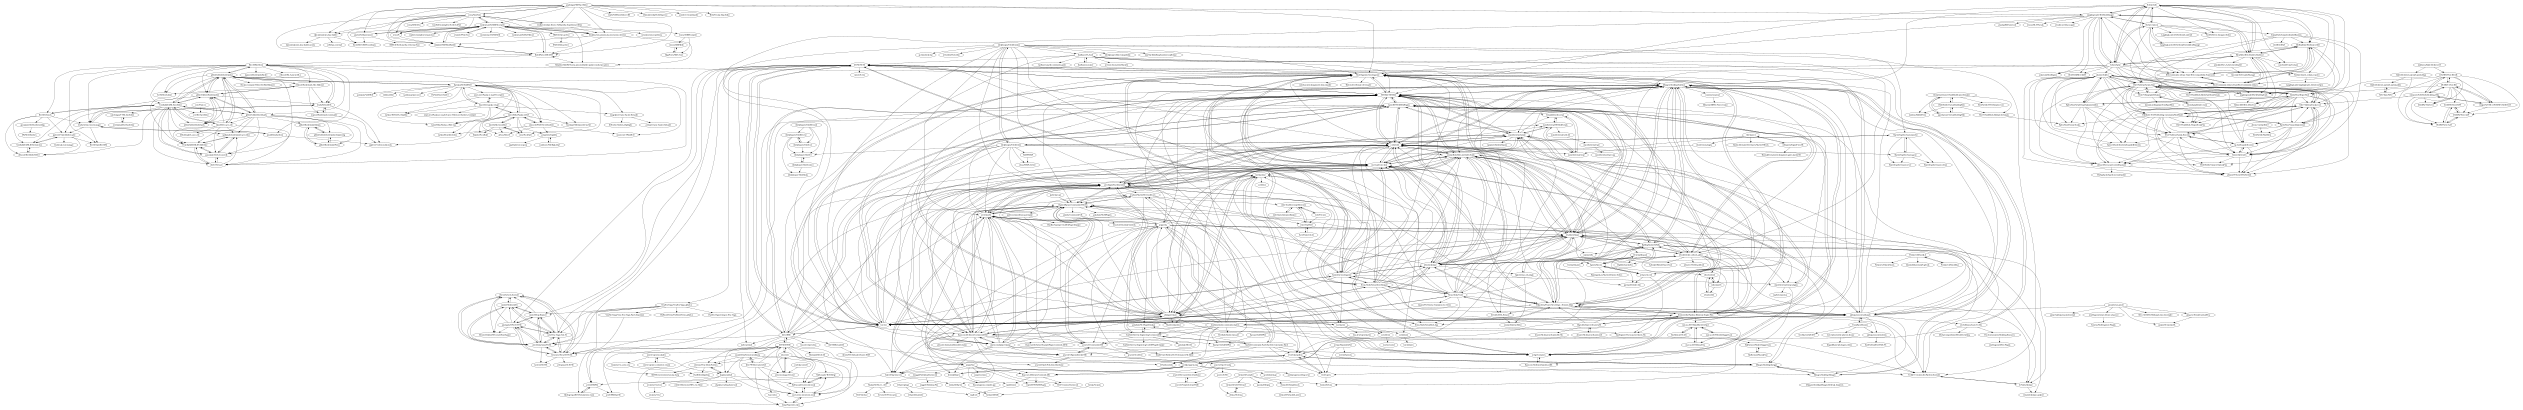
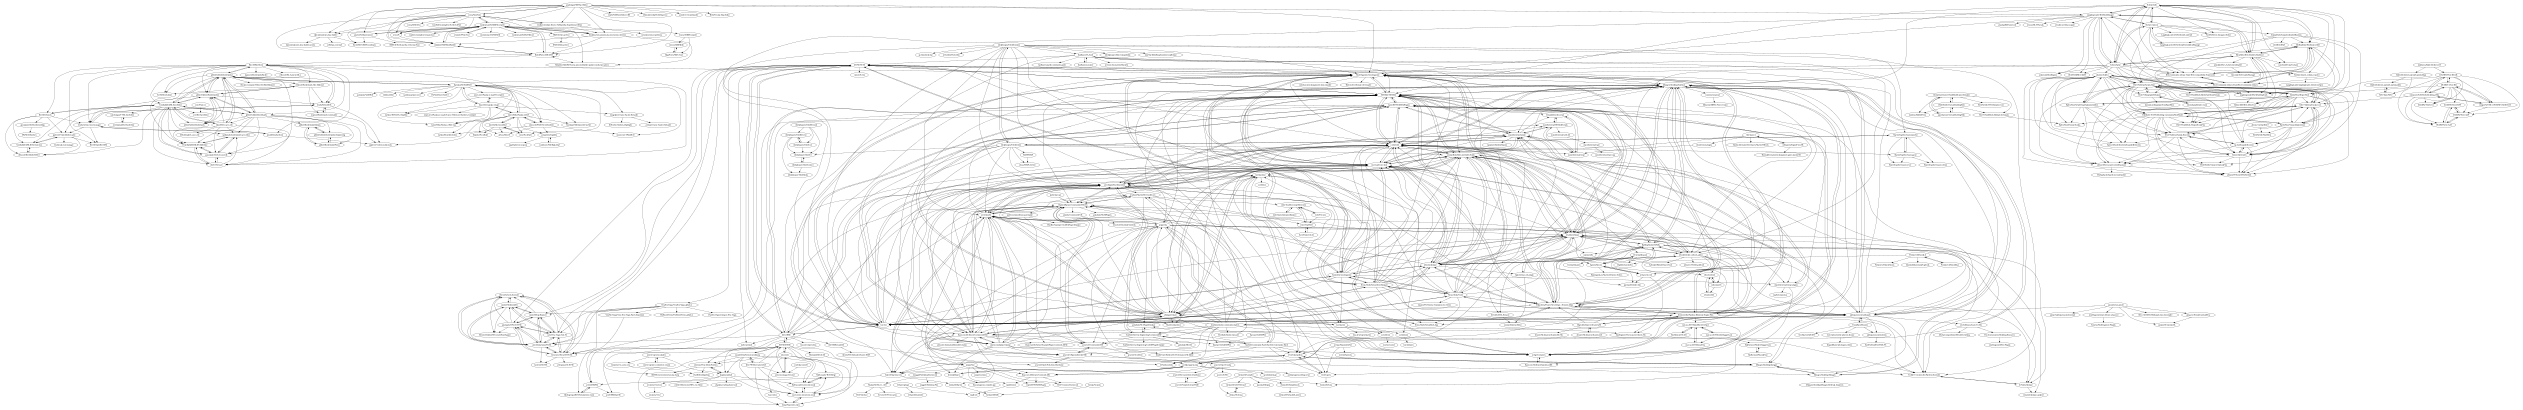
edge "niftools/blender_niftools_addon" -> "TES5Edit/TES5Edit": now "niftools/blender_niftools_addon" -> "wrye-bash/wrye-bash"
edge "schlangster/skyui" -> "secret/skse64": added
edge "ShikyoKira/Project-New-Reign---Nemesis-Main" -> "AlexxEG/BSA_Browser": now "ShikyoKira/Project-New-Reign---Nemesis-Main" -> "ousnius/BodySlide-and-Outfit-Studio"
